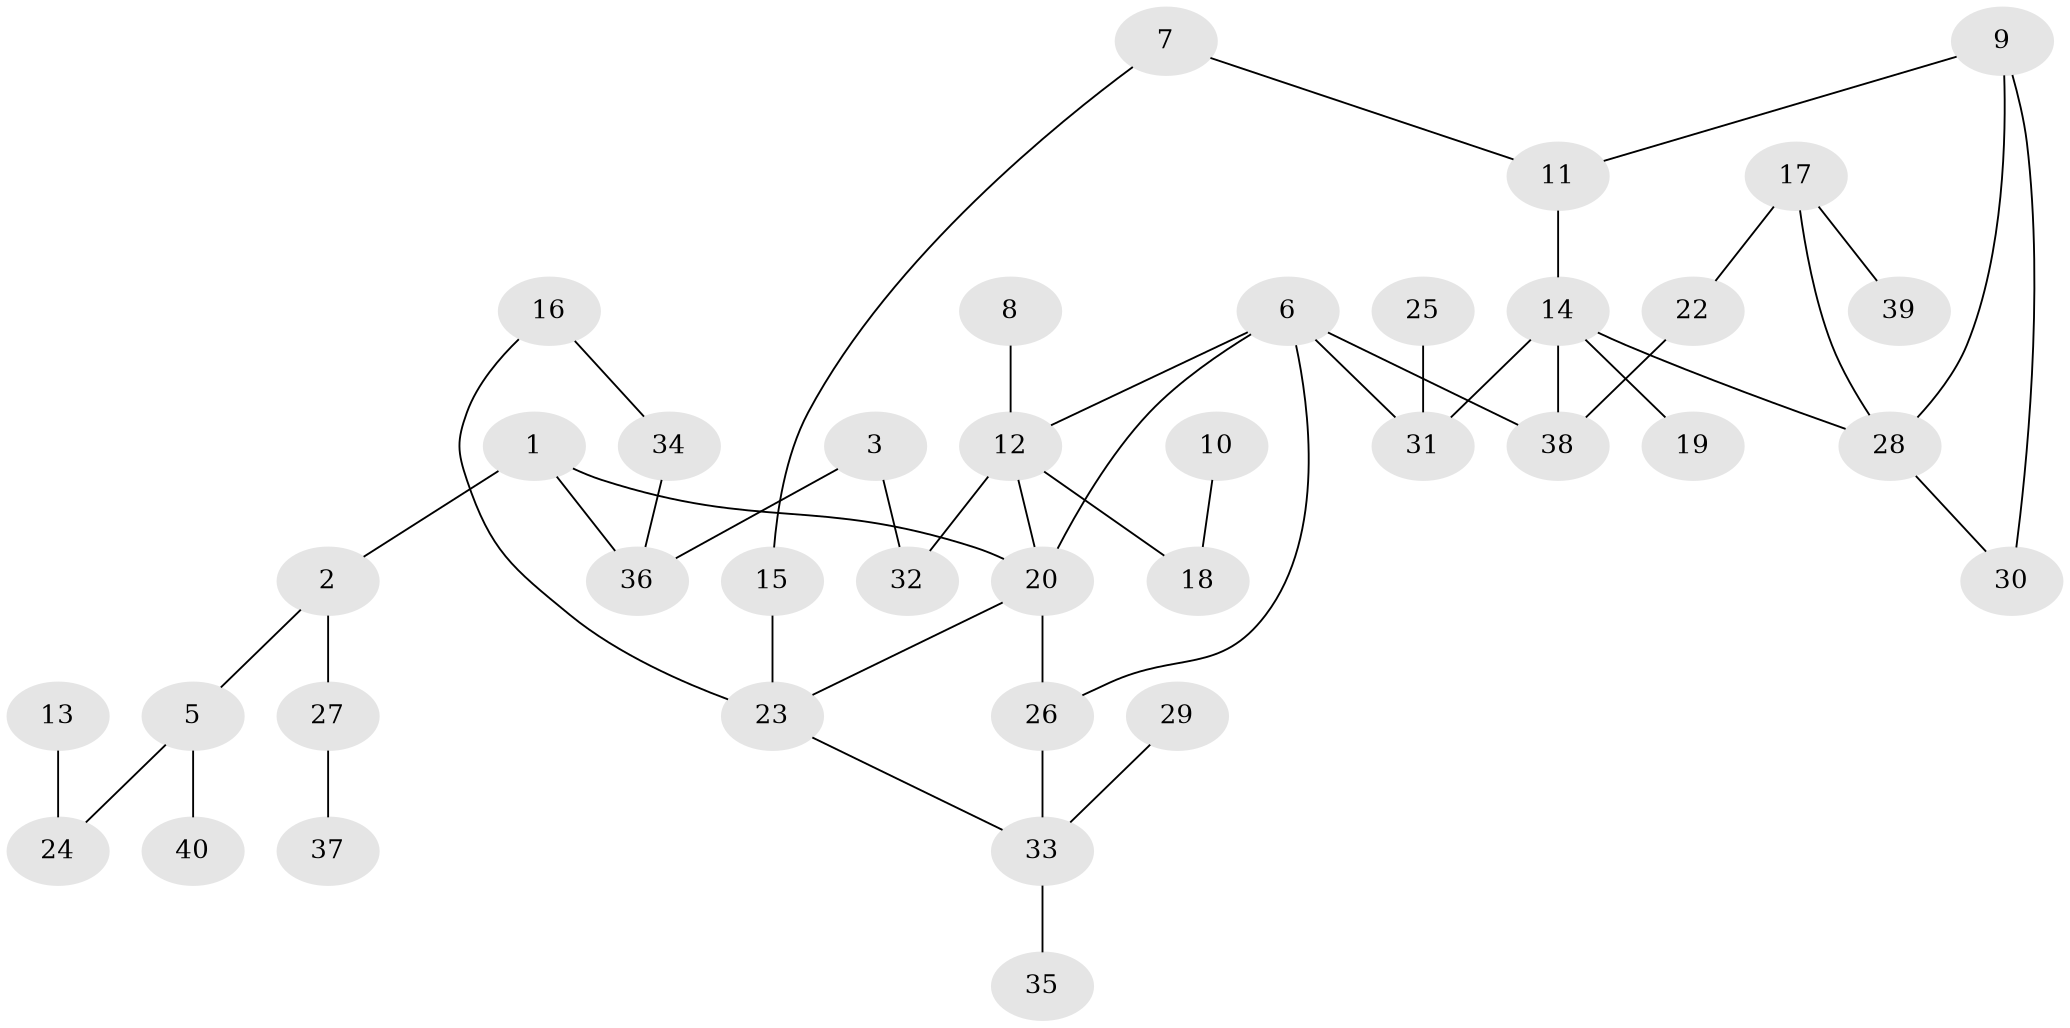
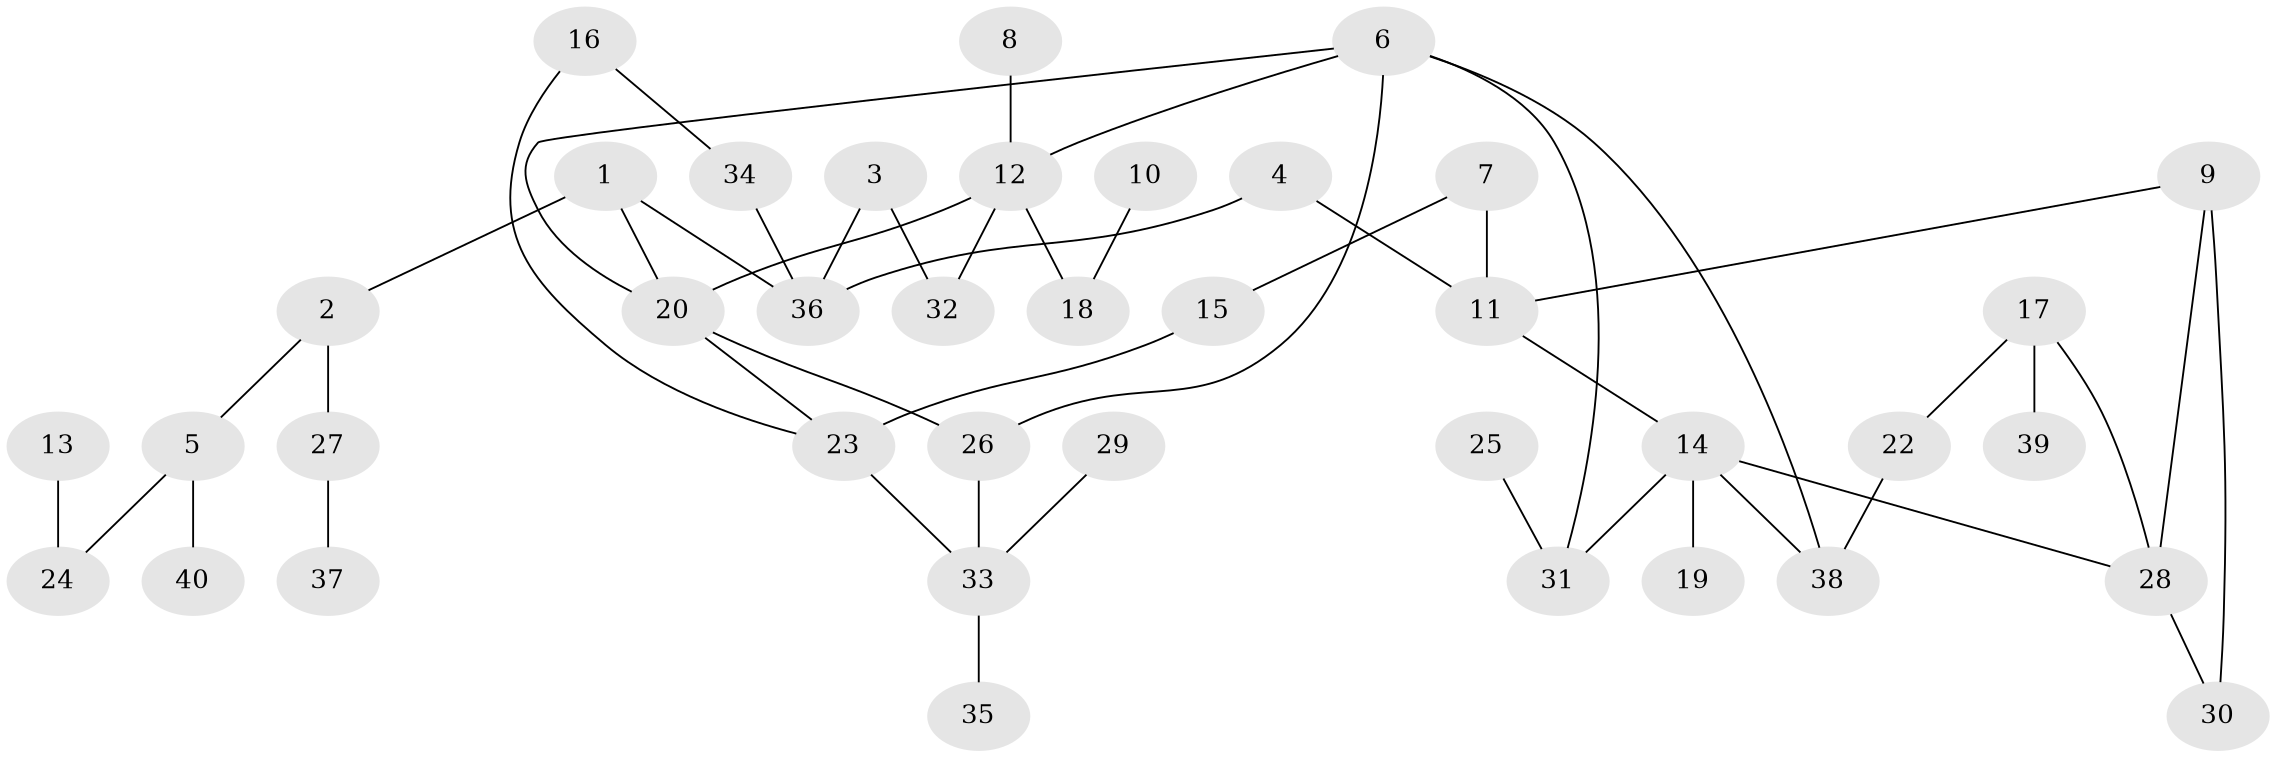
node "4": added
